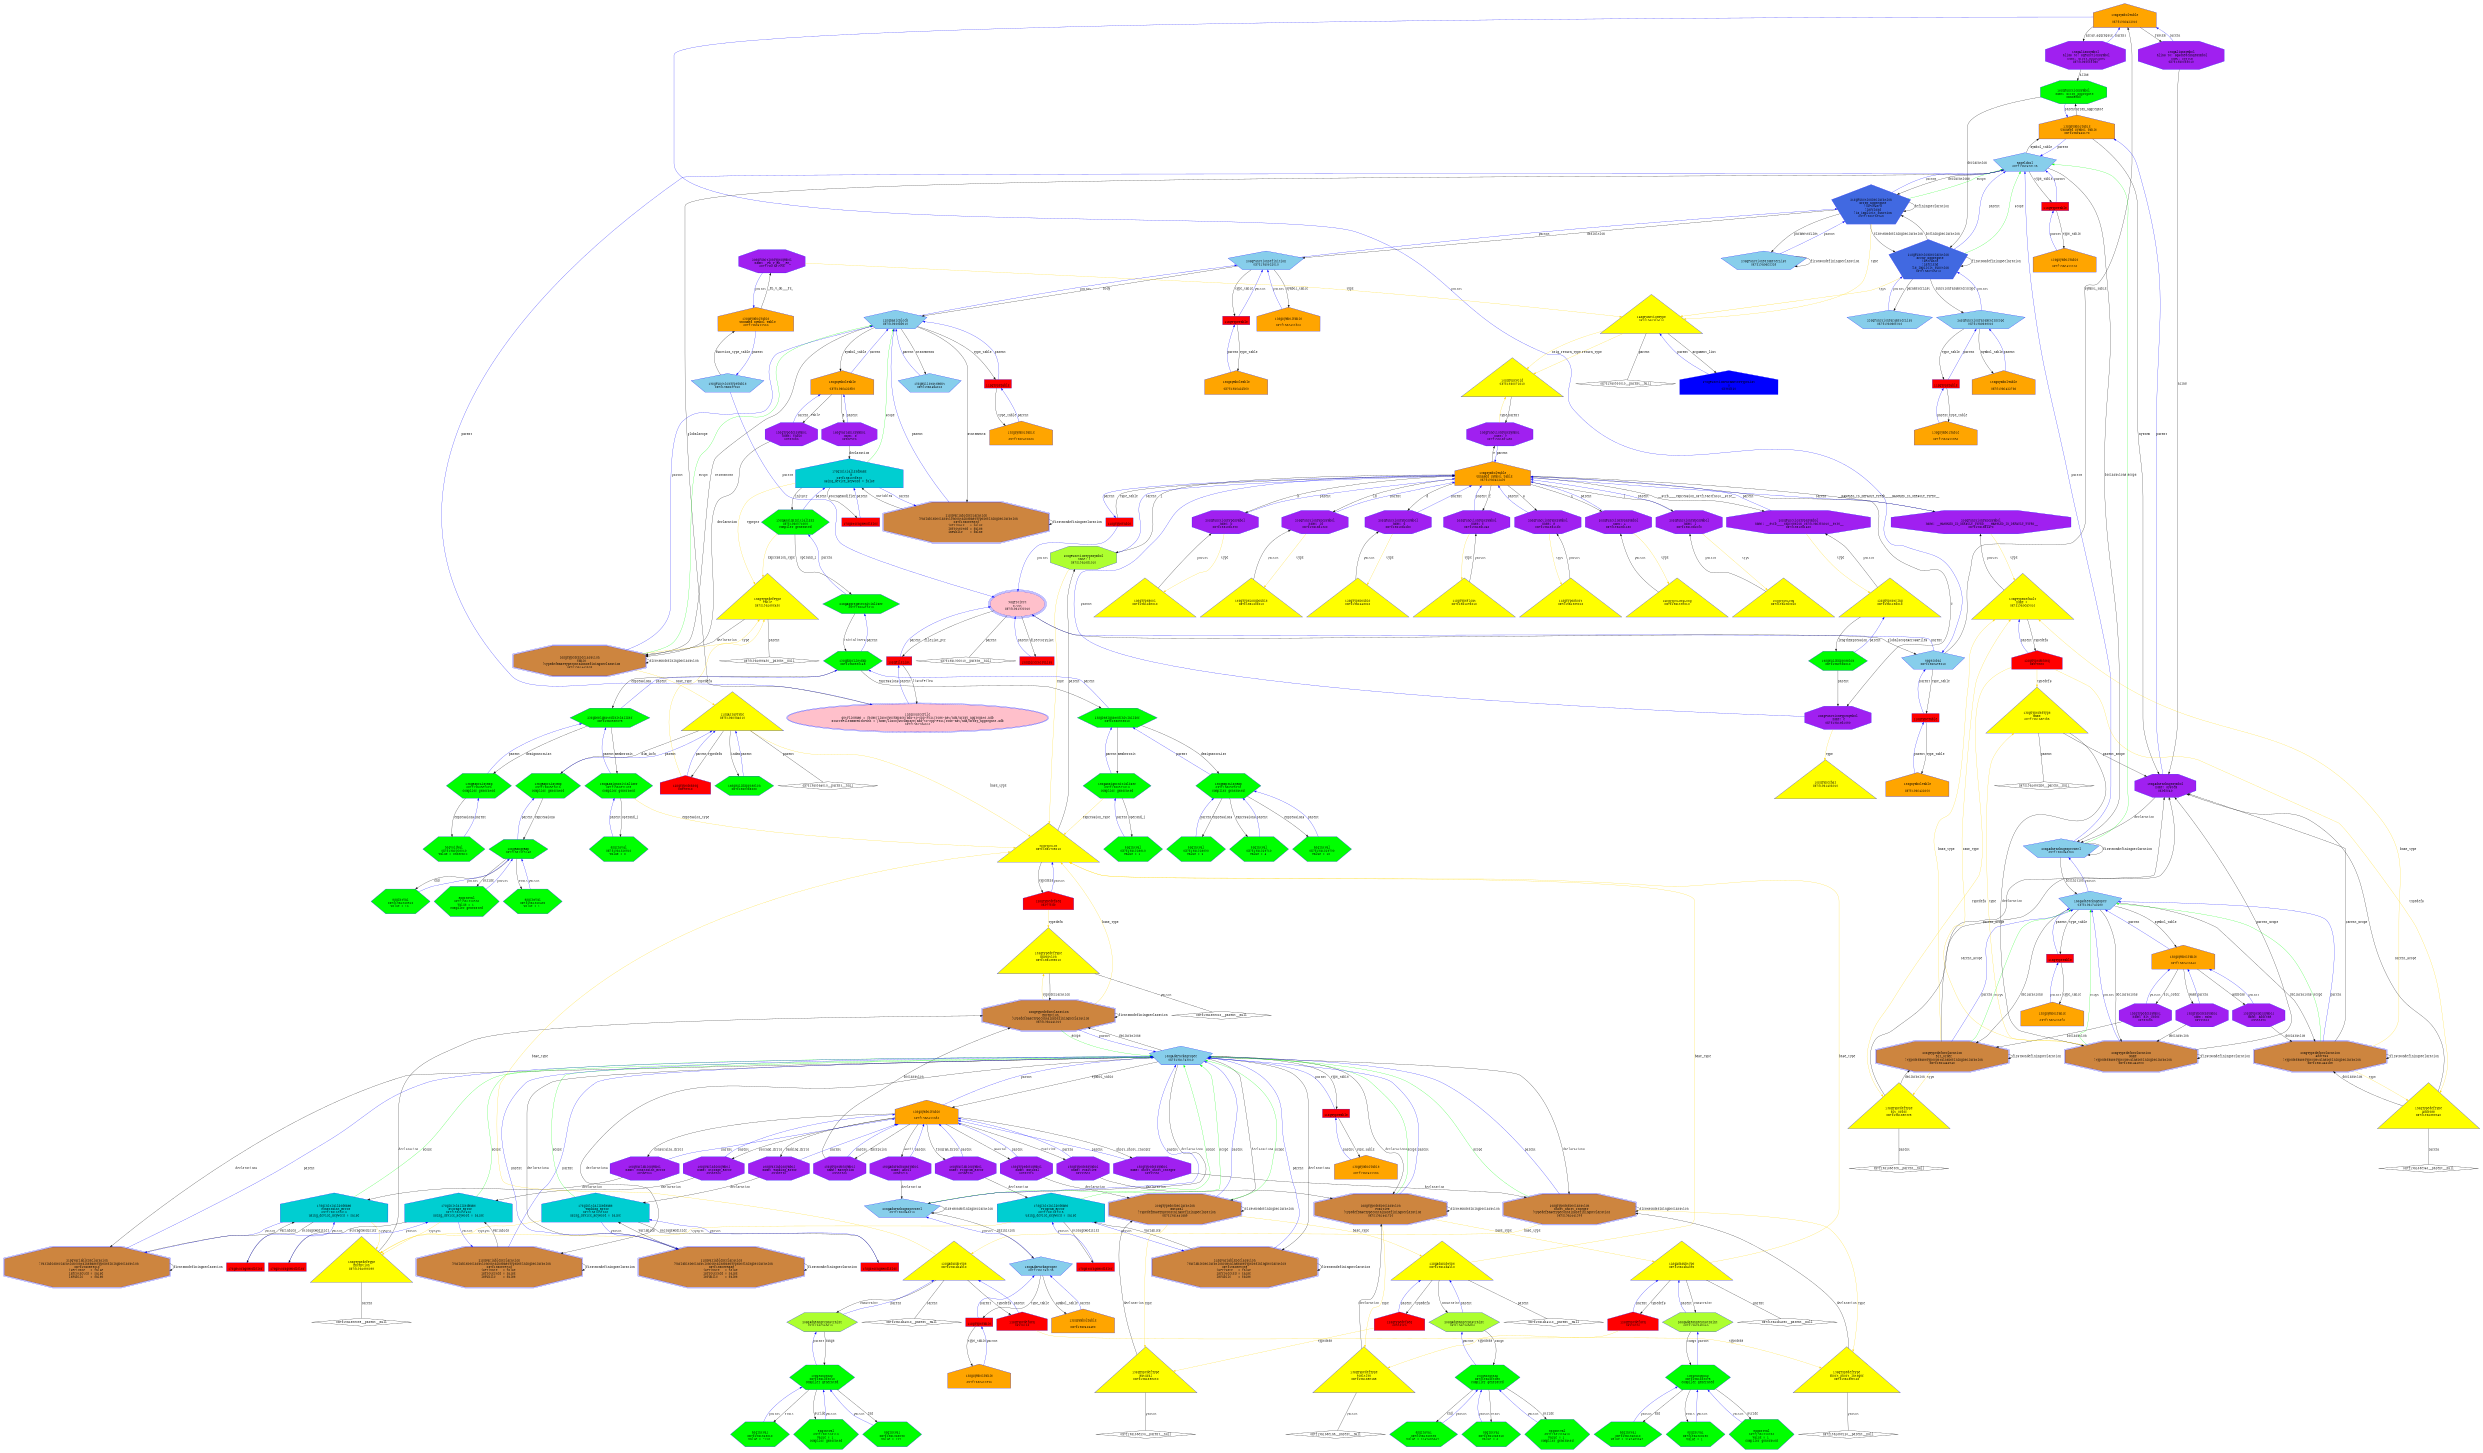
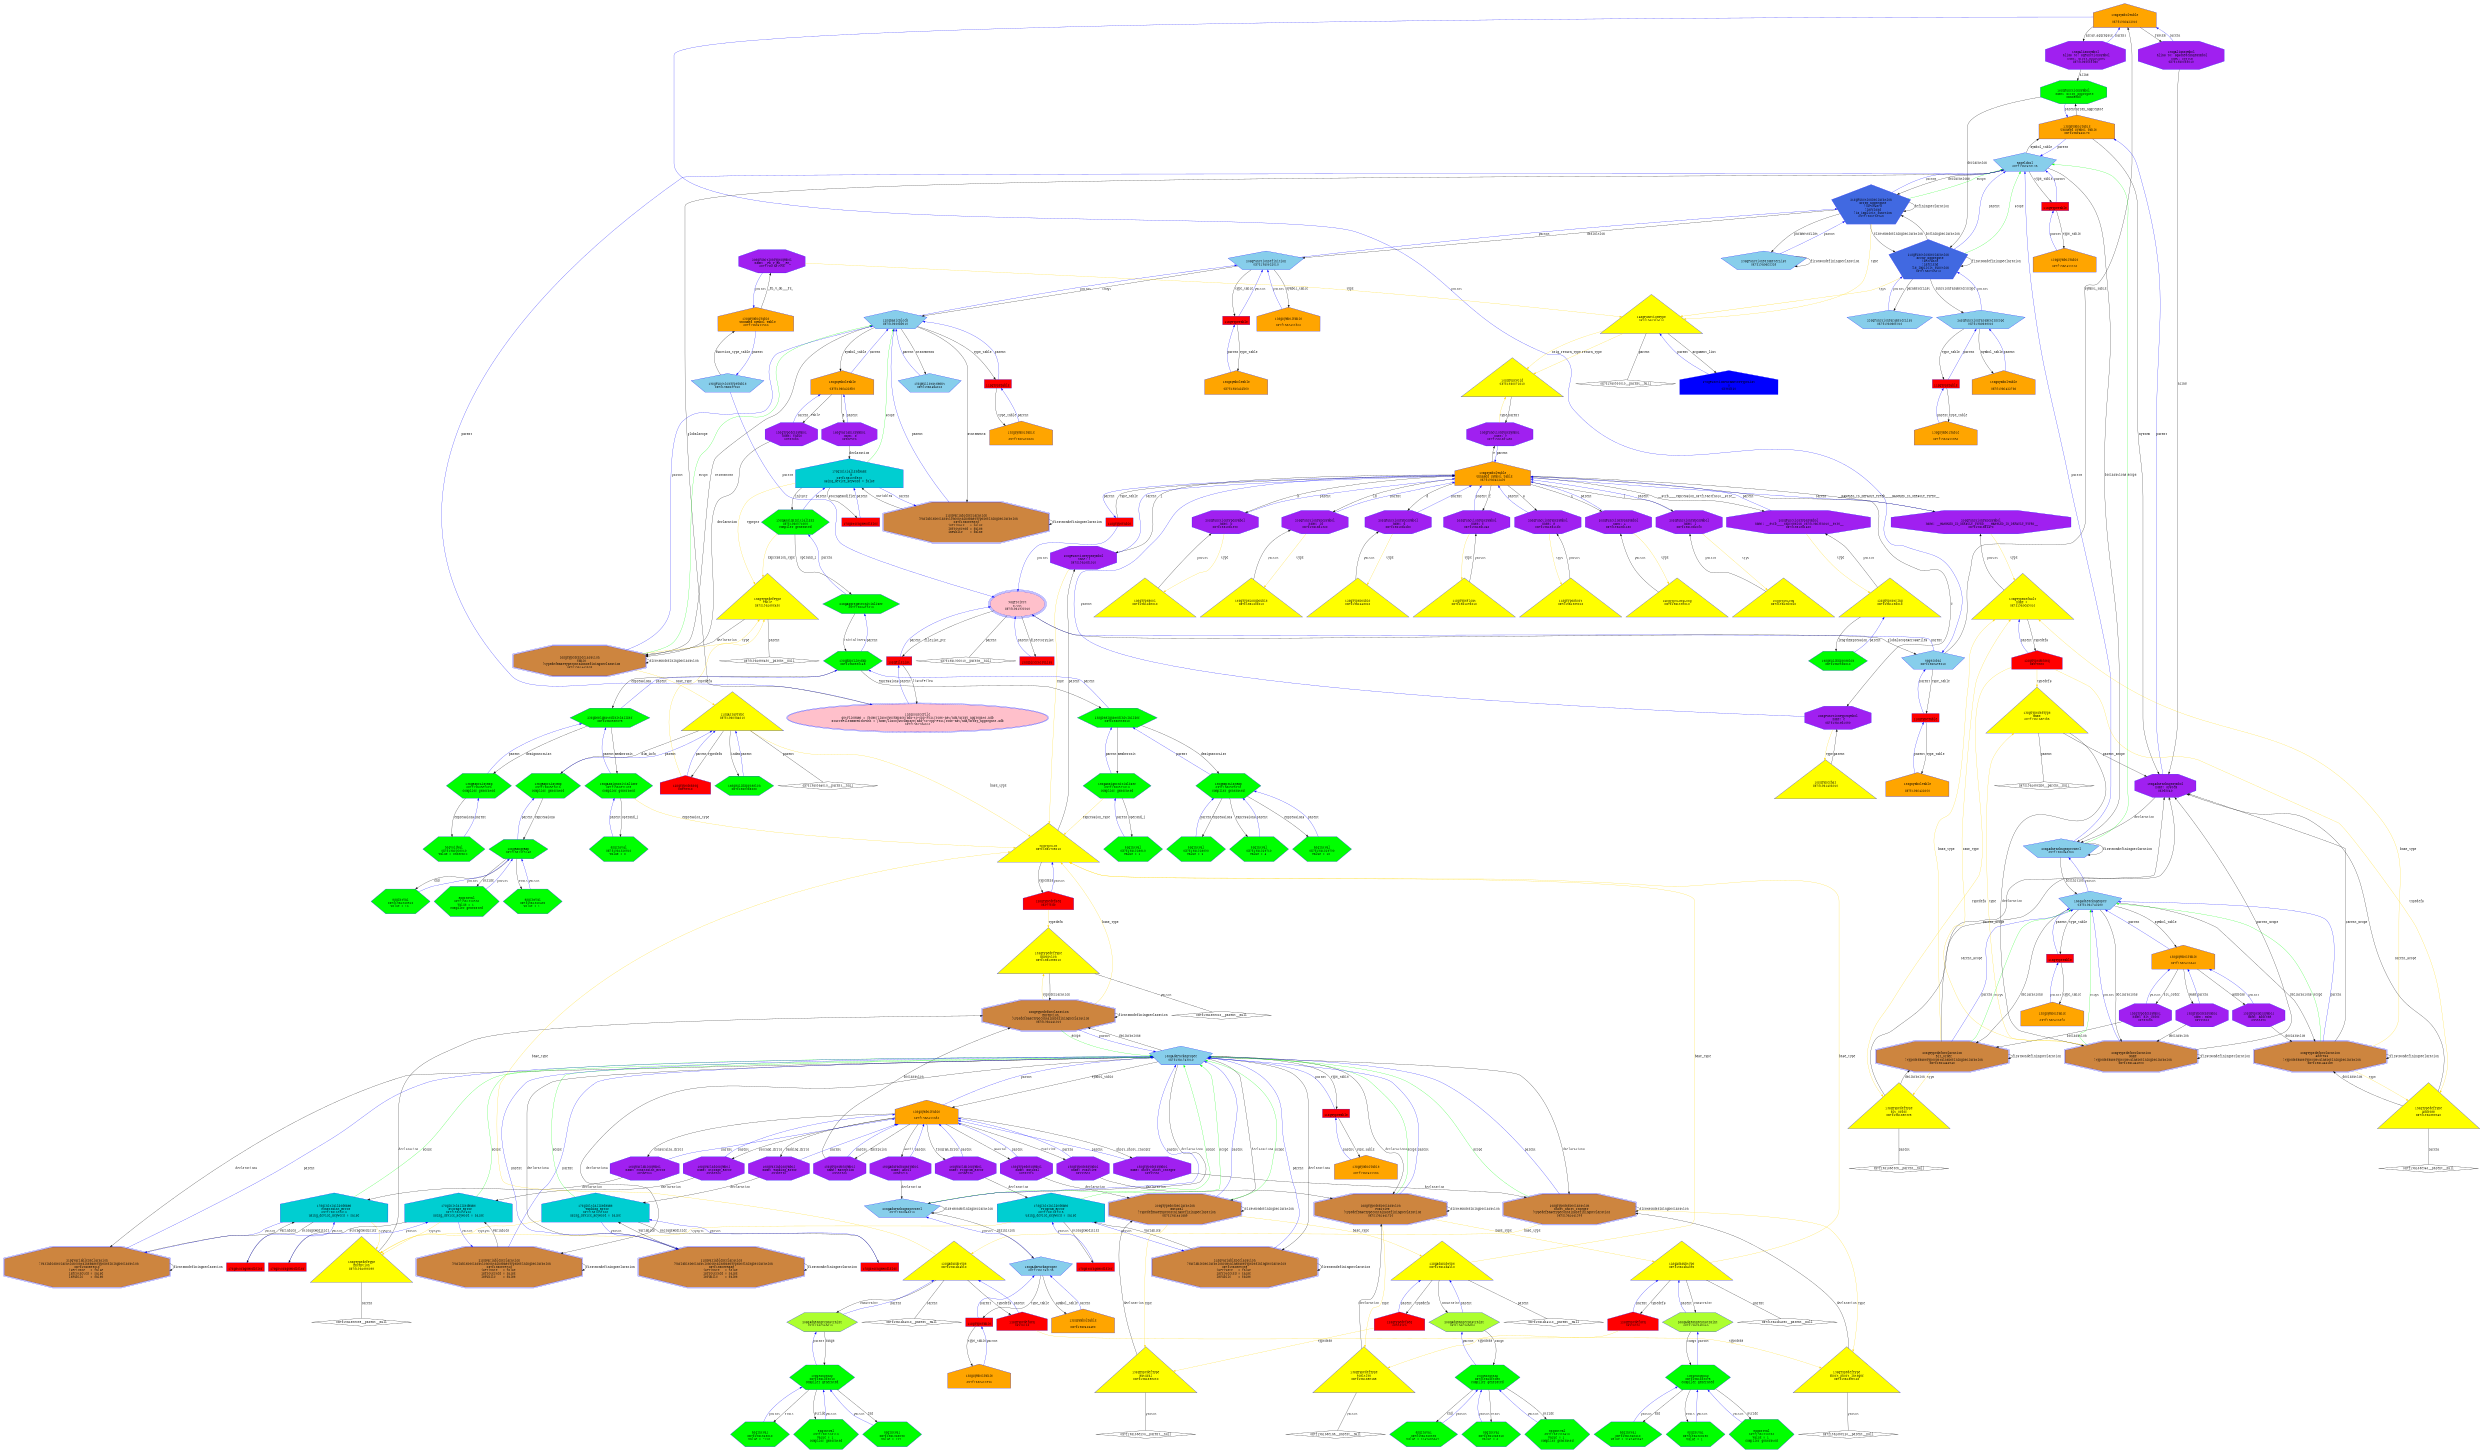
edge "20SgFunctionDefinition 0x7f19a0622010" -> "12SgBasicBlock 0x7f19a06bb010": label "body" -> "range"
node "20SgFunctionTypeSymbol name: i 0x7f19a16d1010": fillcolor greenyellow -> purple
edge "16SgNullExpression 0x7f19ac3fa010" -> "20SgFunctionTypeSymbol name: c 0x7f19a16d1080": now "10SgTypeChar 0x7f19a140a010" -> "20SgFunctionTypeSymbol name: c 0x7f19a16d1080"
